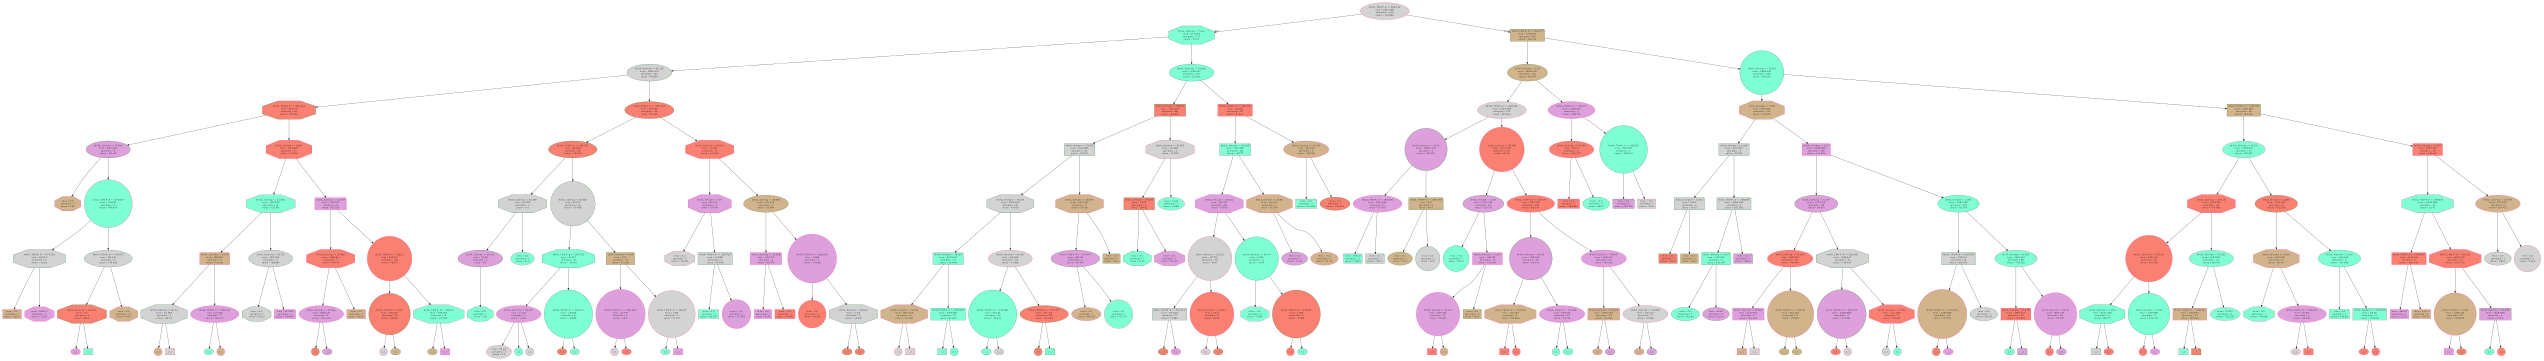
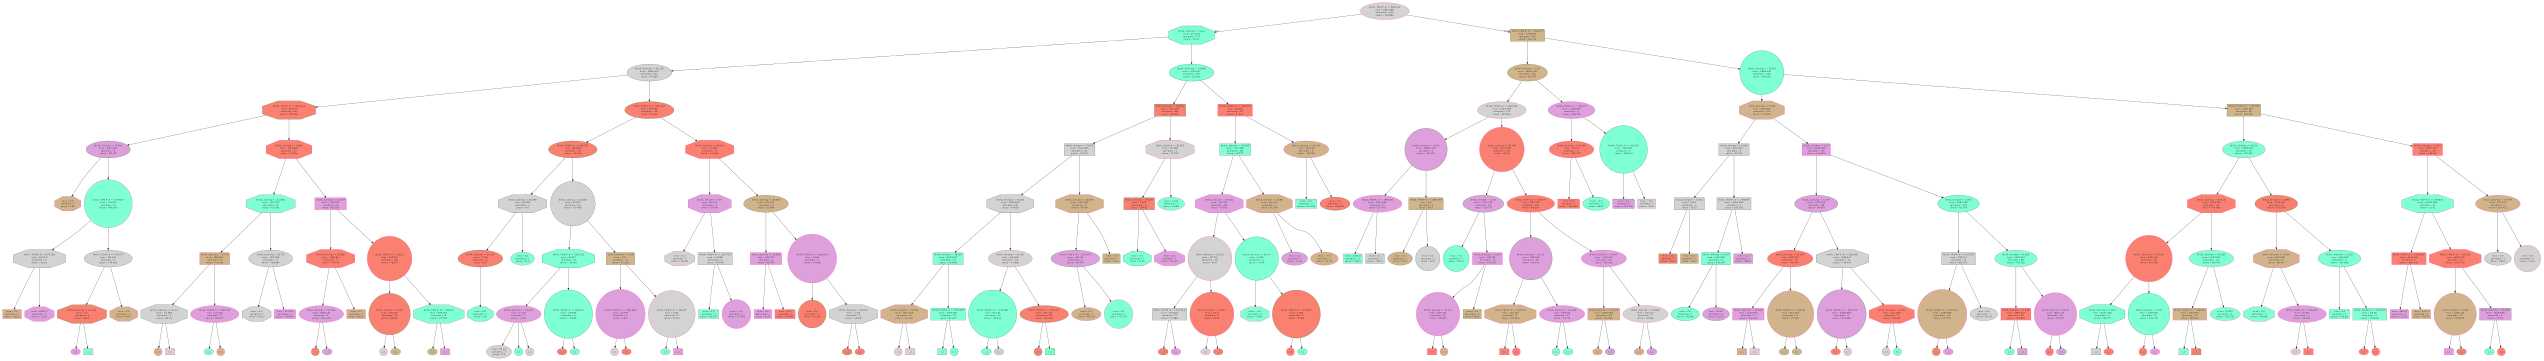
node "WOA_Salinity <= 35.263 mse = 72.99 samples = 3 value = 8.5": fillcolor plum -> salmon
node "mse = 0.0 samples = 1 value = 50.219": color deeppink -> darkgreen
